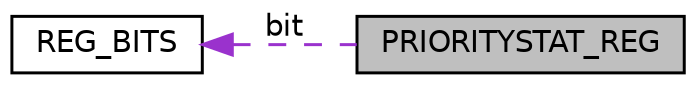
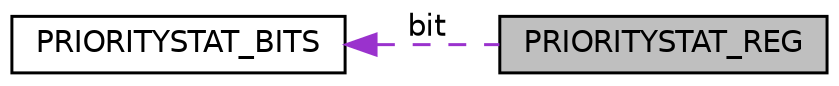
node "REG_BITS": label "REG_BITS" -> "PRIORITYSTAT_BITS"
